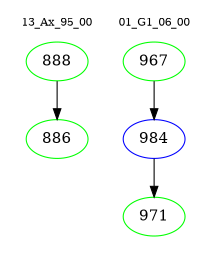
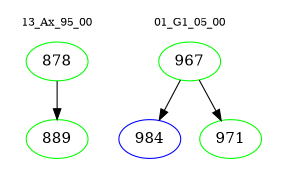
cluster "01_G1_06_00": label "01_G1_06_00" -> "01_G1_05_00"
node "888": label "888" -> "878"
node "886": label "886" -> "889"
edge "984" -> "971": now "967" -> "971"
